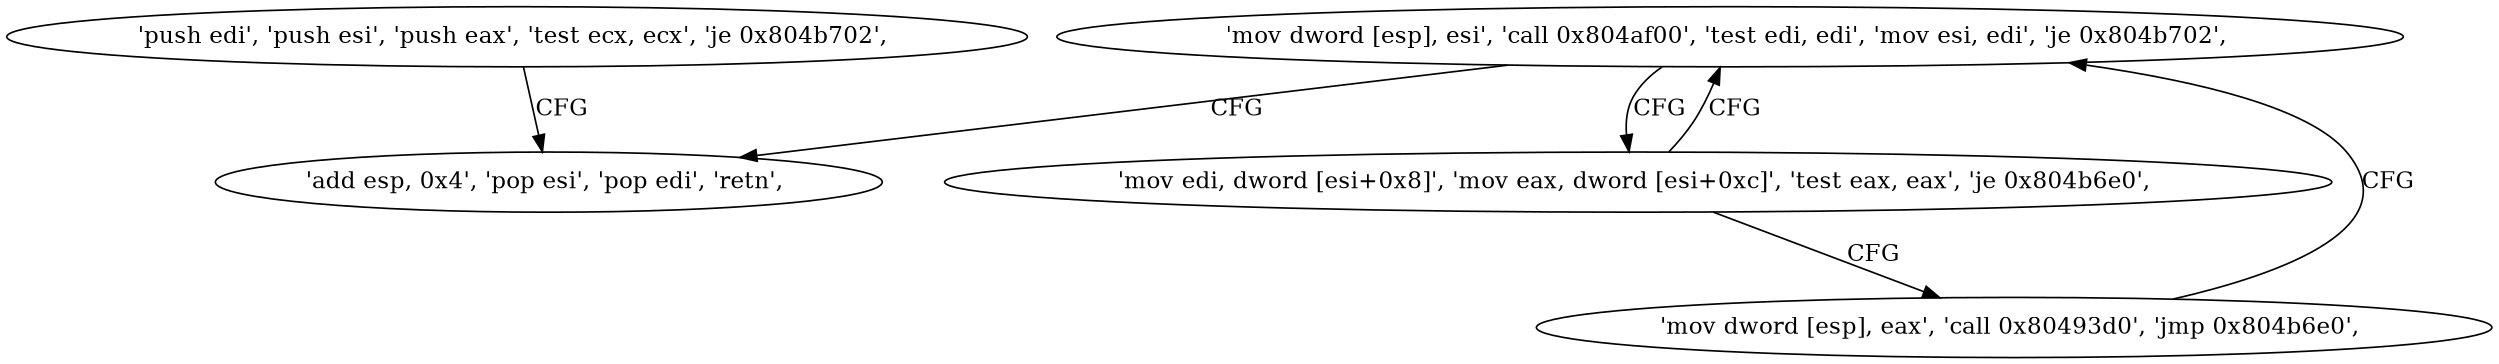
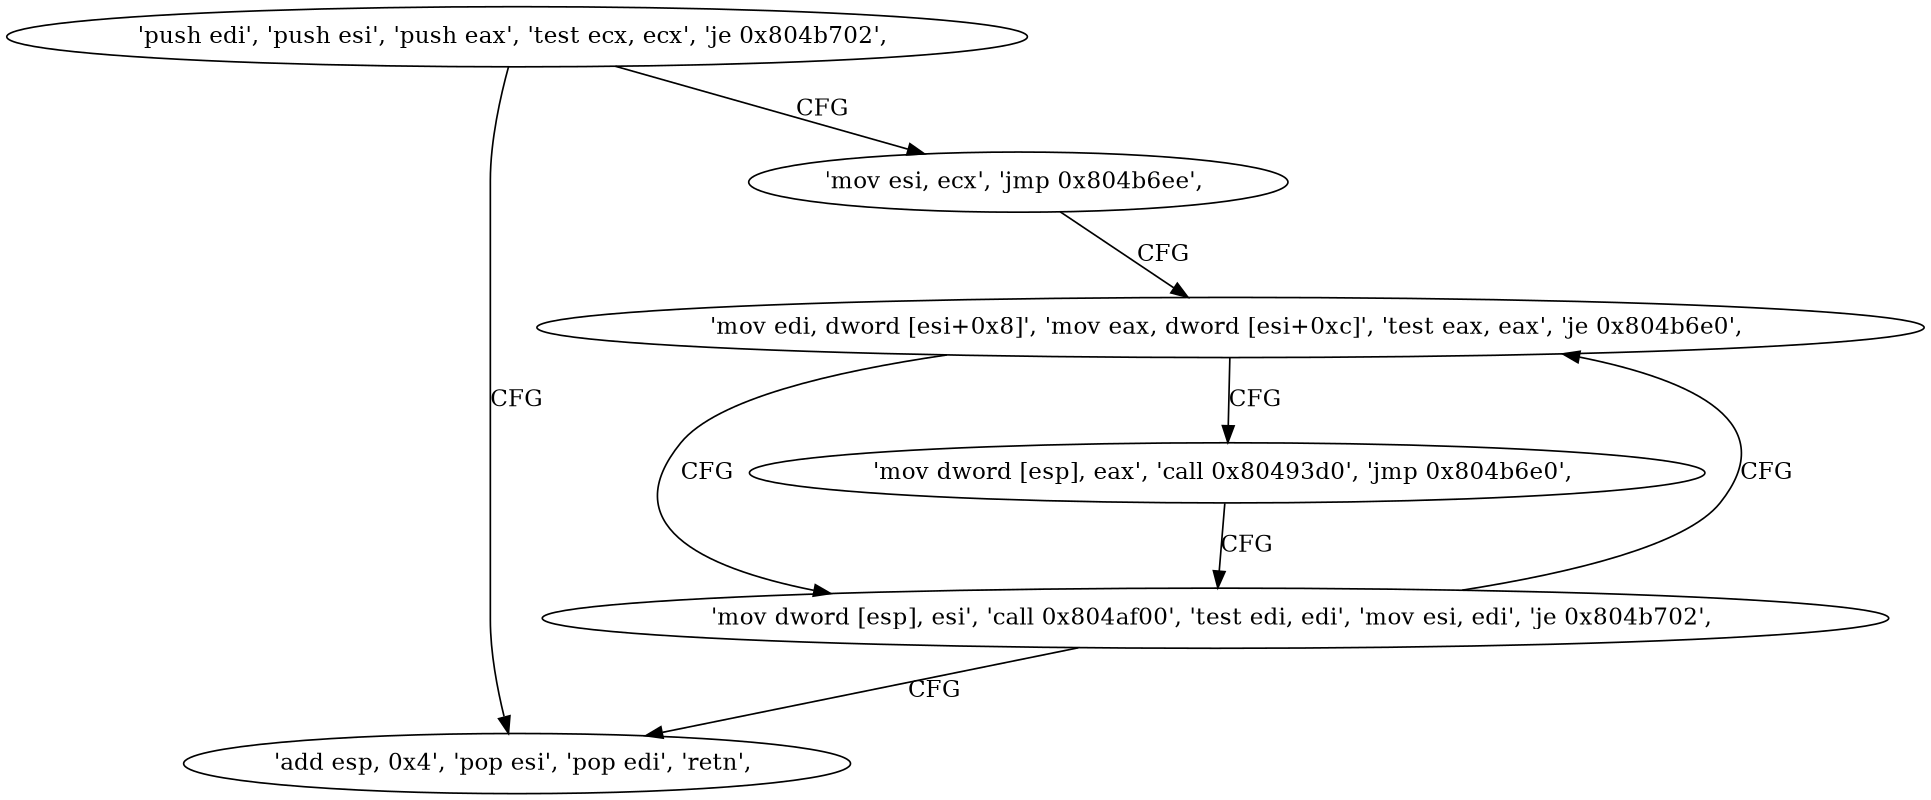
node "'mov esi, ecx', 'jmp 0x804b6ee',": added
